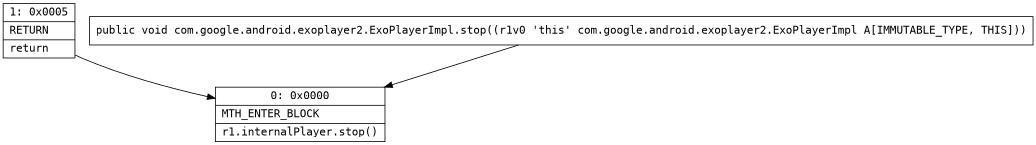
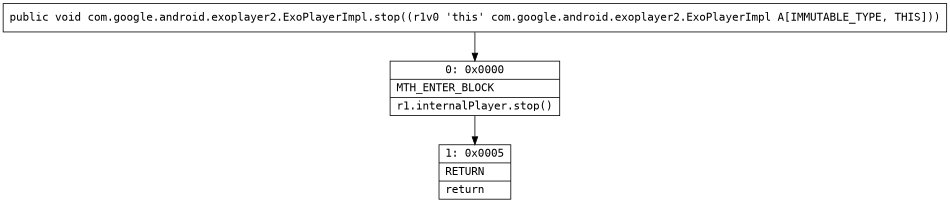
edge "1: 0x0005" -> "0: 0x0000": reversed
